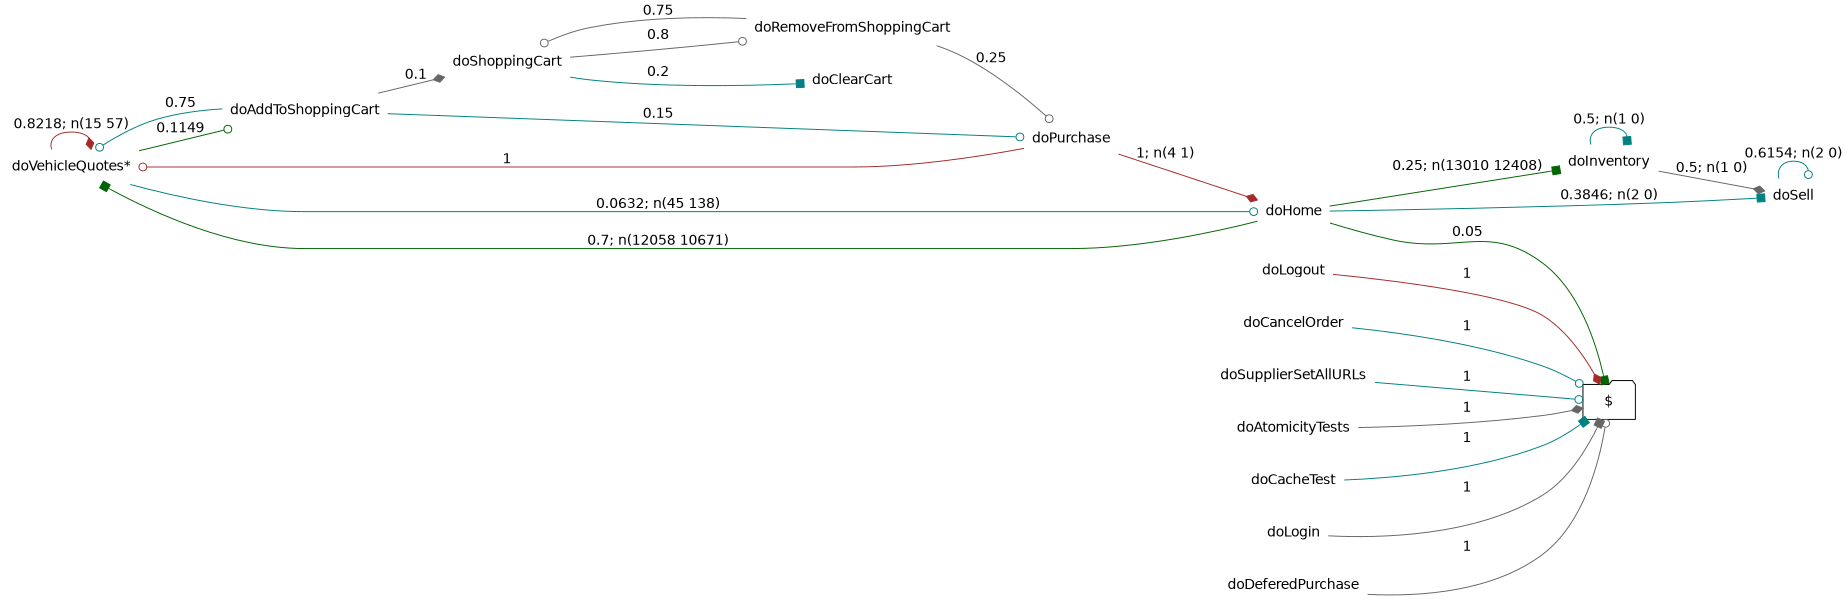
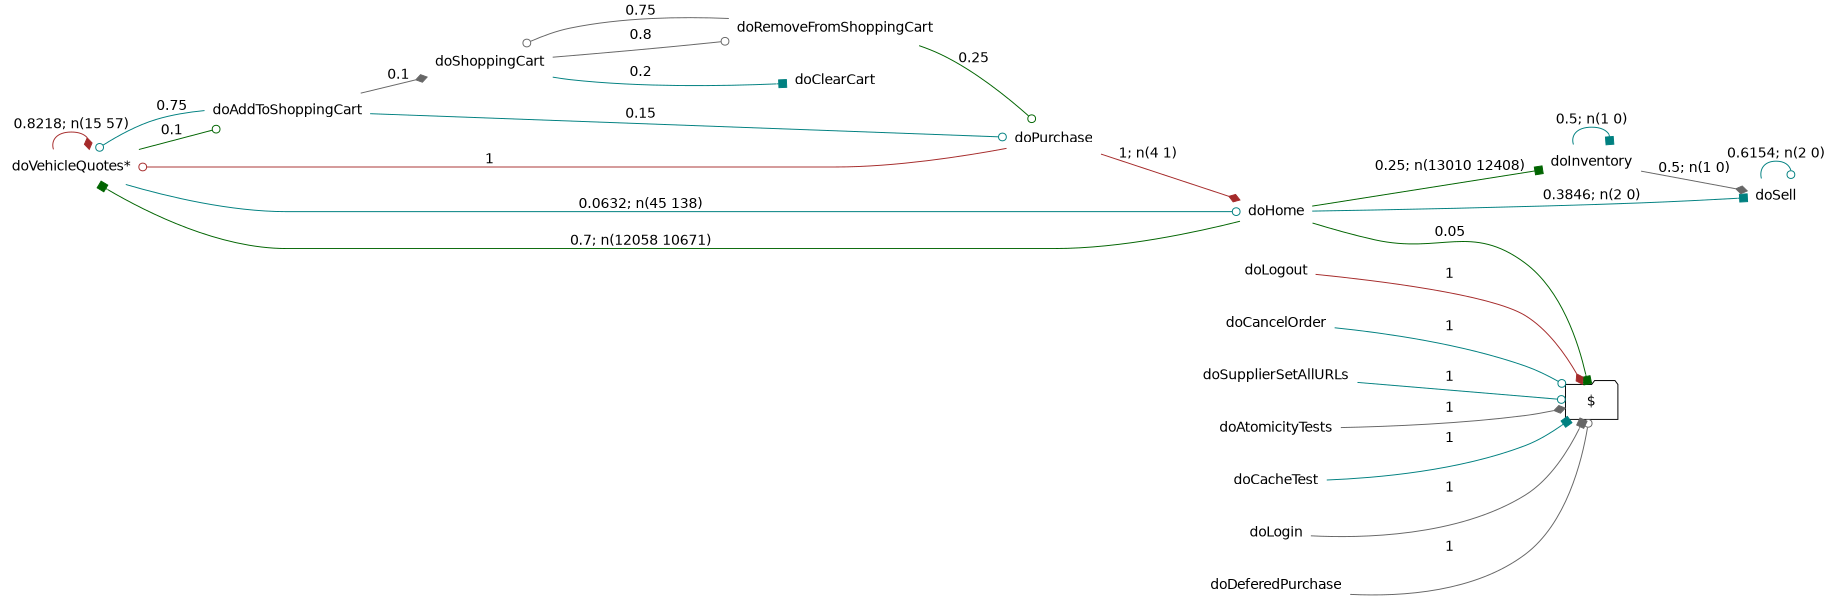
edge "doRemoveFromShoppingCart" -> "doPurchase": color gray40 -> darkgreen
edge "doVehicleQuotes*" -> "doAddToShoppingCart": label "0.1149" -> "0.1"
